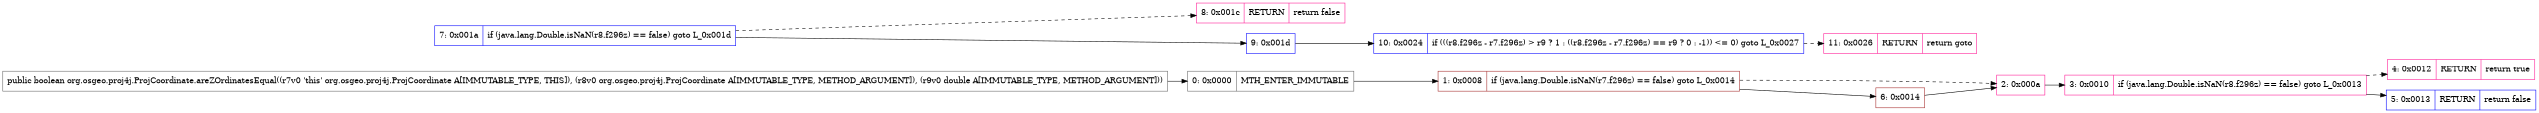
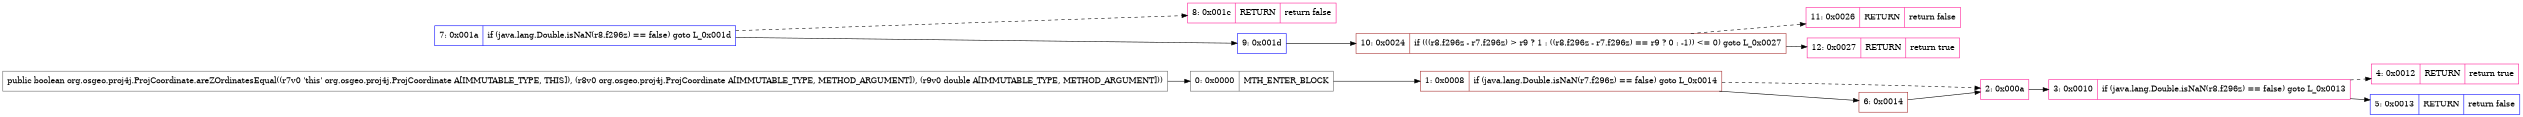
node "11: 0x0026": text "return goto" -> "return false"
node "10: 0x0024": color blue -> brown
node "12: 0x0027": added
node "0: 0x0000": text "MTH_ENTER_IMMUTABLE" -> "MTH_ENTER_BLOCK"
